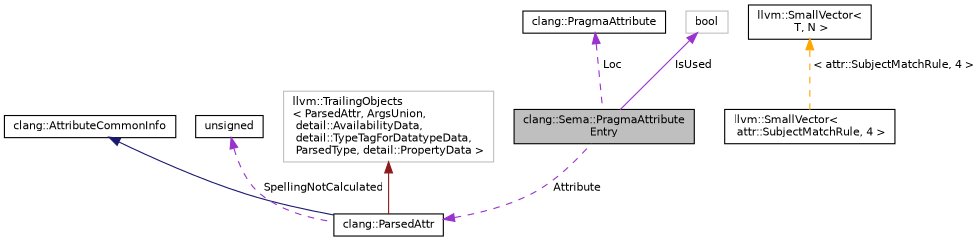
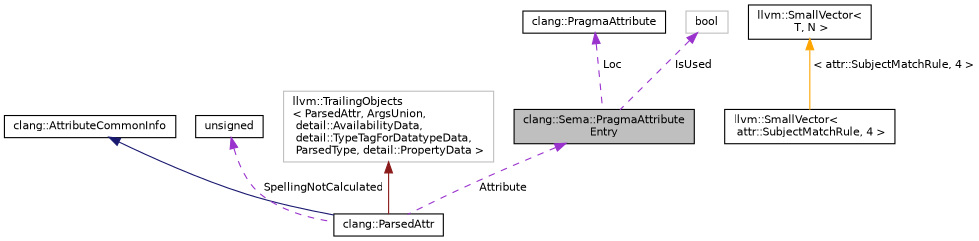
edge "clang::Sema::PragmaAttribute Entry" -> "bool": style solid -> dashed
edge "llvm::SmallVector< attr::SubjectMatchRule, 4 >" -> "llvm::SmallVector< T, N >": style dashed -> solid
edge "clang::Sema::PragmaAttribute Entry" -> "clang::ParsedAttr": reversed
